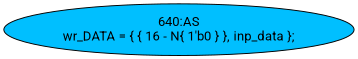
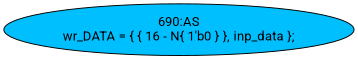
node "640:AS wr_DATA = { { 16 - N{ 1'b0 } }, inp_data };": label "640:AS wr_DATA = { { 16 - N{ 1'b0 } }, inp_data };" -> "690:AS wr_DATA = { { 16 - N{ 1'b0 } }, inp_data };"
